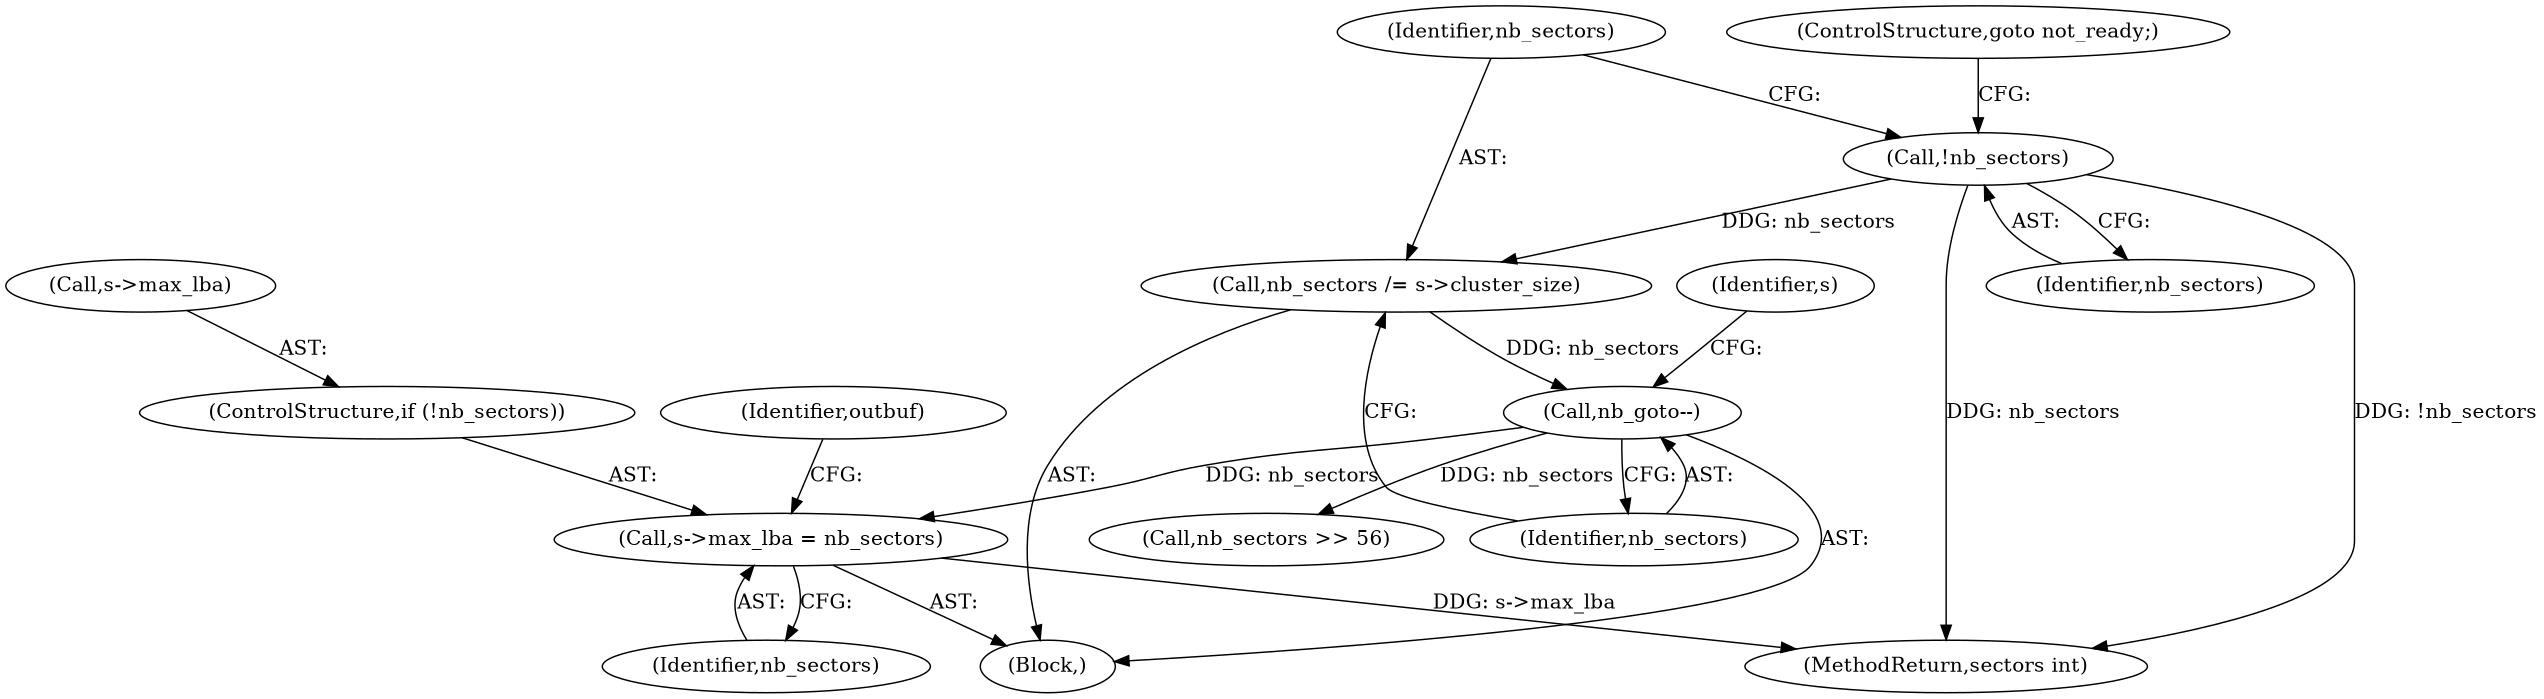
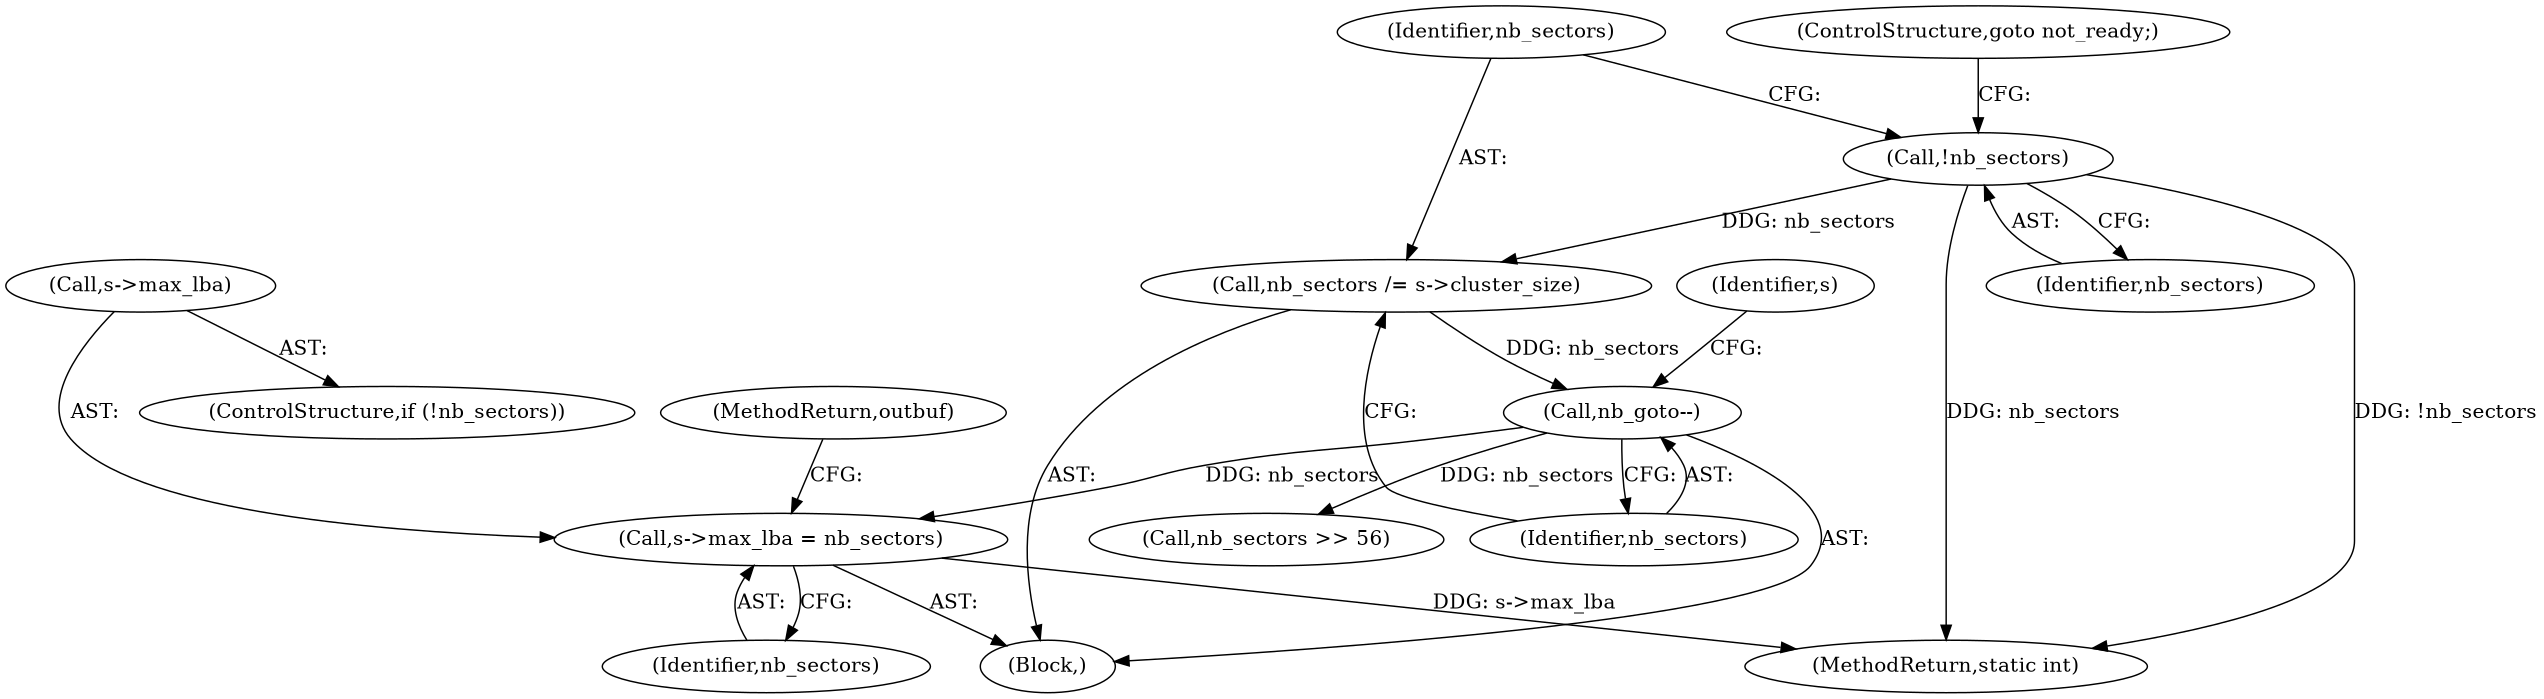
node "(Identifier,outbuf)": label "(Identifier,outbuf)" -> "(MethodReturn,outbuf)"
edge "(ControlStructure,if (!nb_sectors))" -> "(Call,s->max_lba = nb_sectors)": now "(Call,s->max_lba)" -> "(Call,s->max_lba = nb_sectors)"
node "(MethodReturn,sectors int)": label "(MethodReturn,sectors int)" -> "(MethodReturn,static int)"
